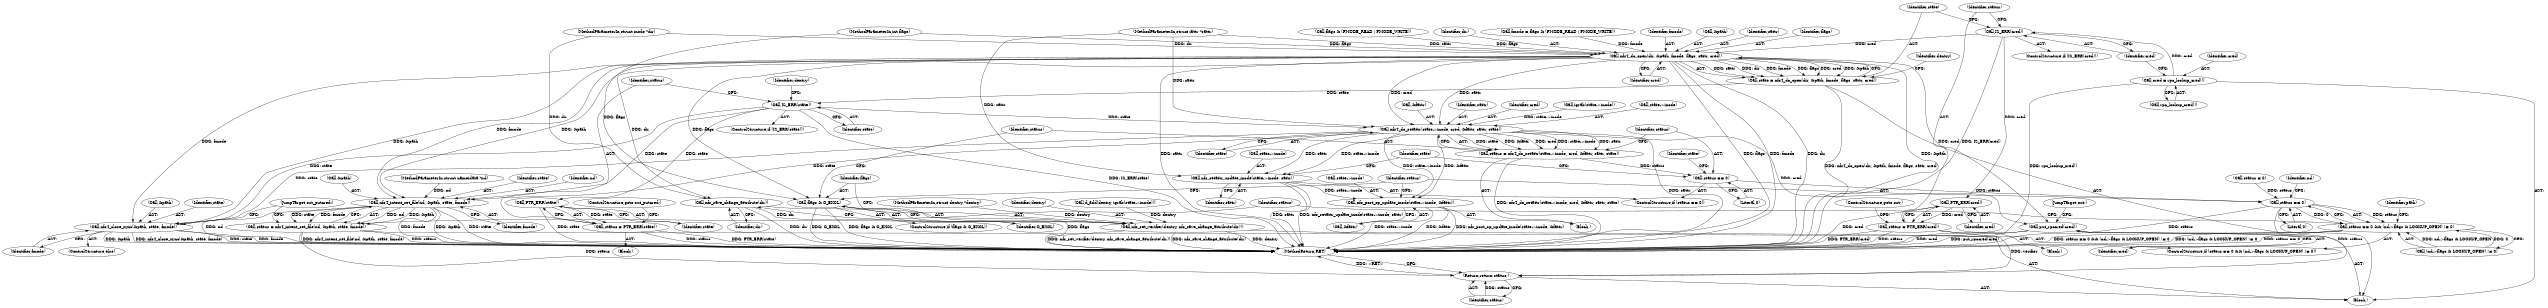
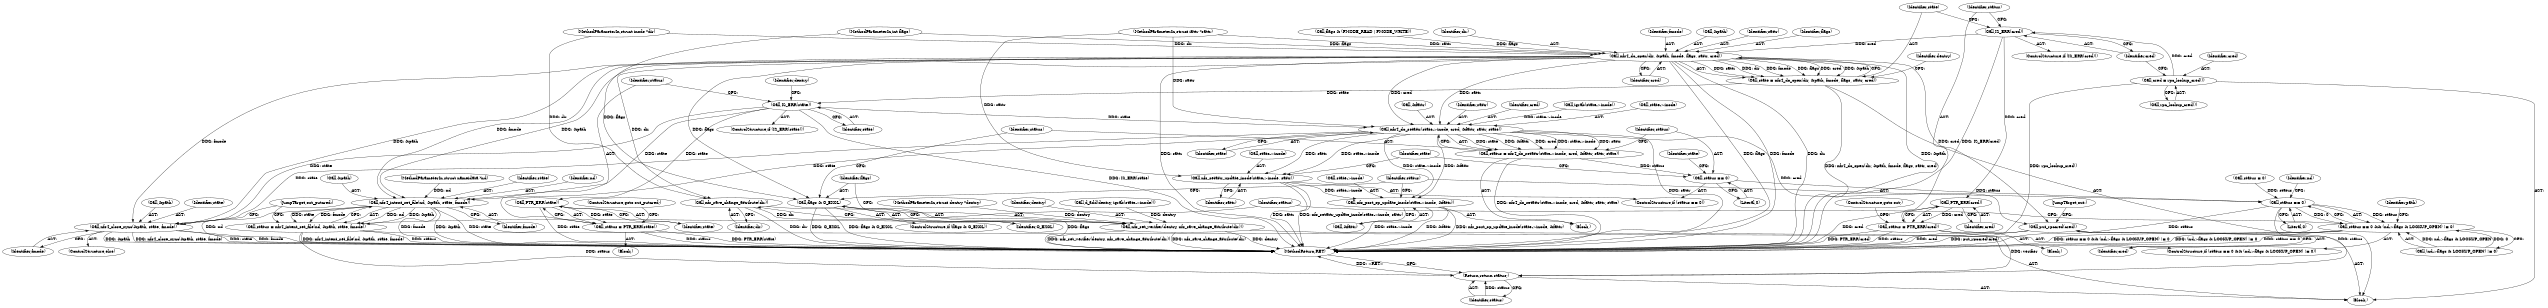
node "(Call,fmode = flags & (FMODE_READ | FMODE_WRITE))": removed
